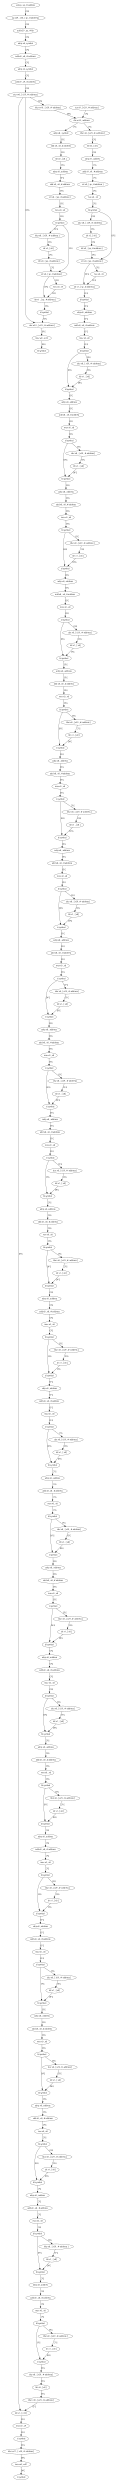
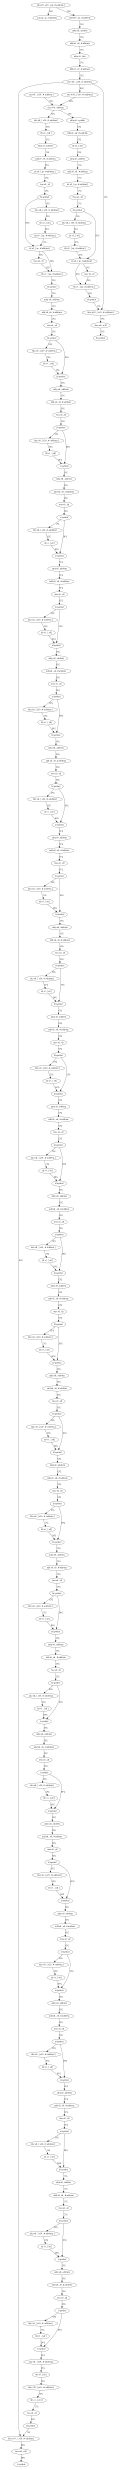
edge "sub sp , sp , # address" -> "stp x29 , x30 , [ sp , # address ]": reversed
node "add x29 , sp , # ldr": label "add x29 , sp , # ldr" -> "add x29 , sp , # address"
node "adrp x9 , symbol": label "adrp x9 , symbol" -> "adrp x9 , ldur"
edge "stur w0 , [ x29 , #- address ]" -> "ldr x1 , [ x10 ]": now "stur w0 , [ x29 , #- address ]" -> "ldur w11 , [ x29 , #- address ]"
